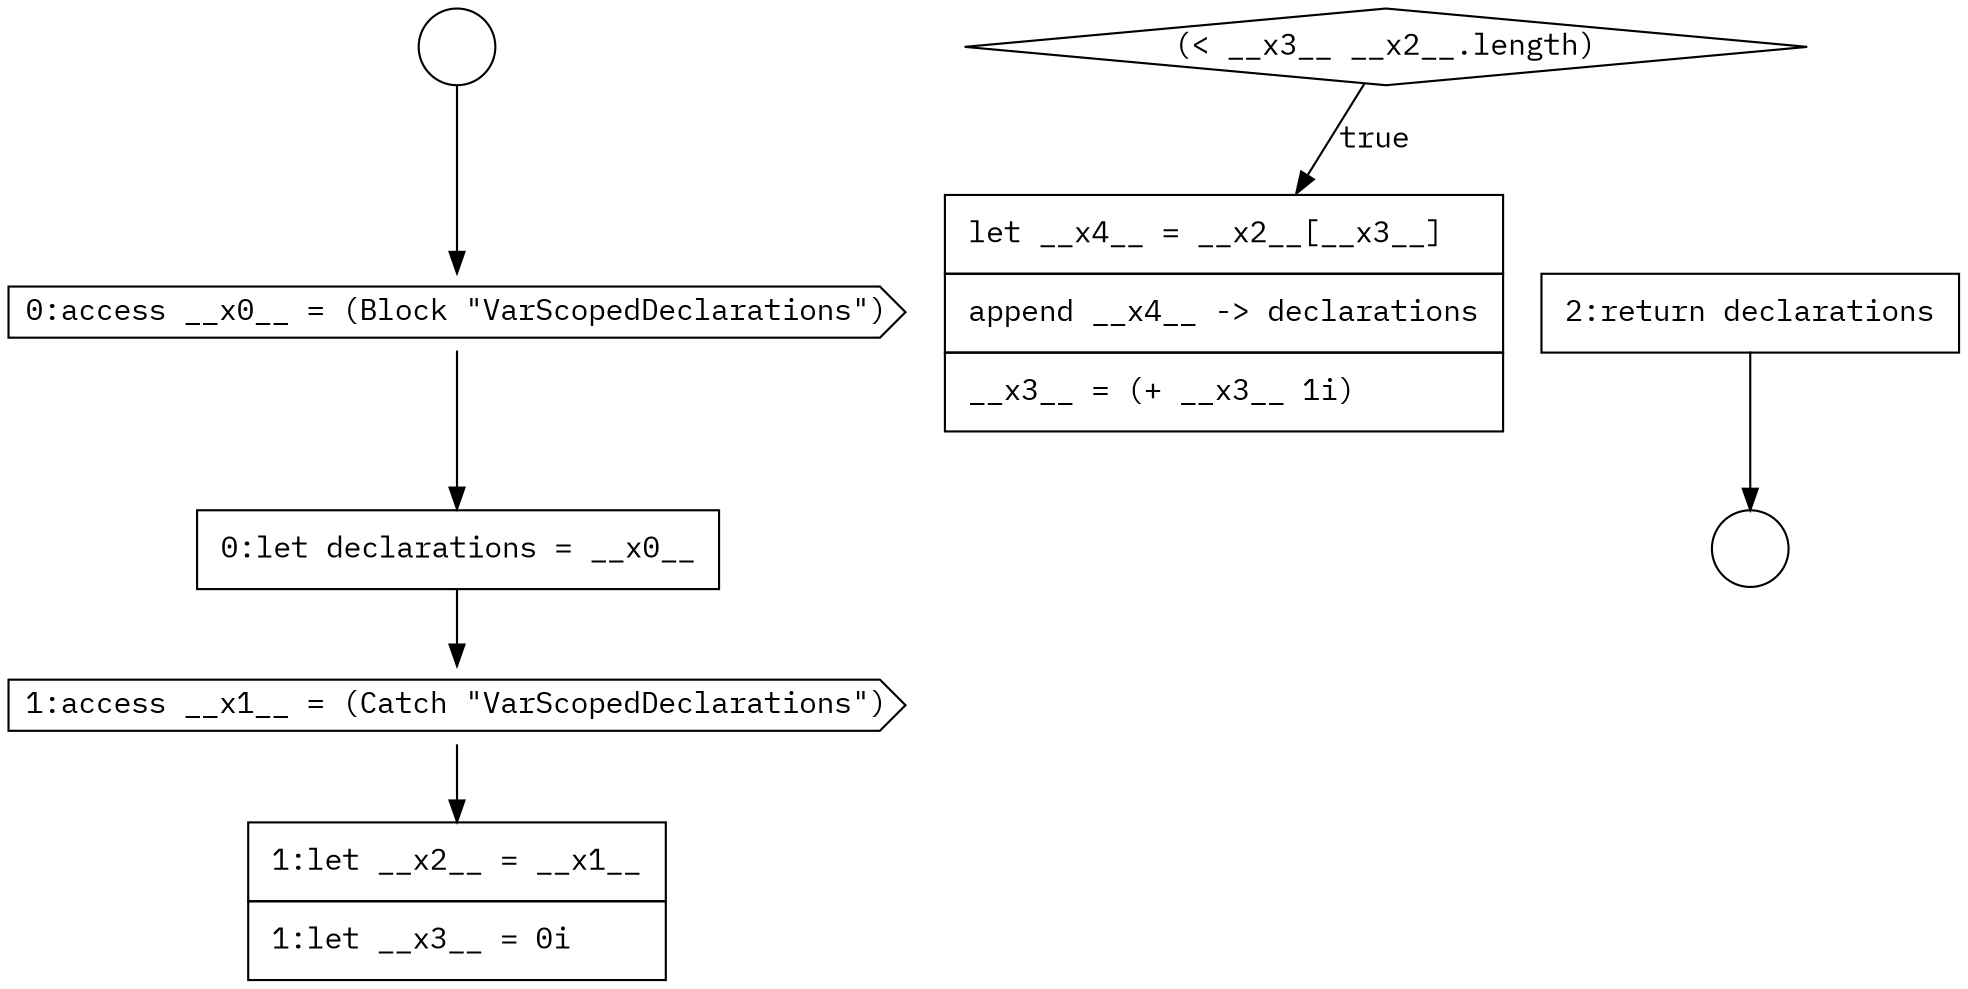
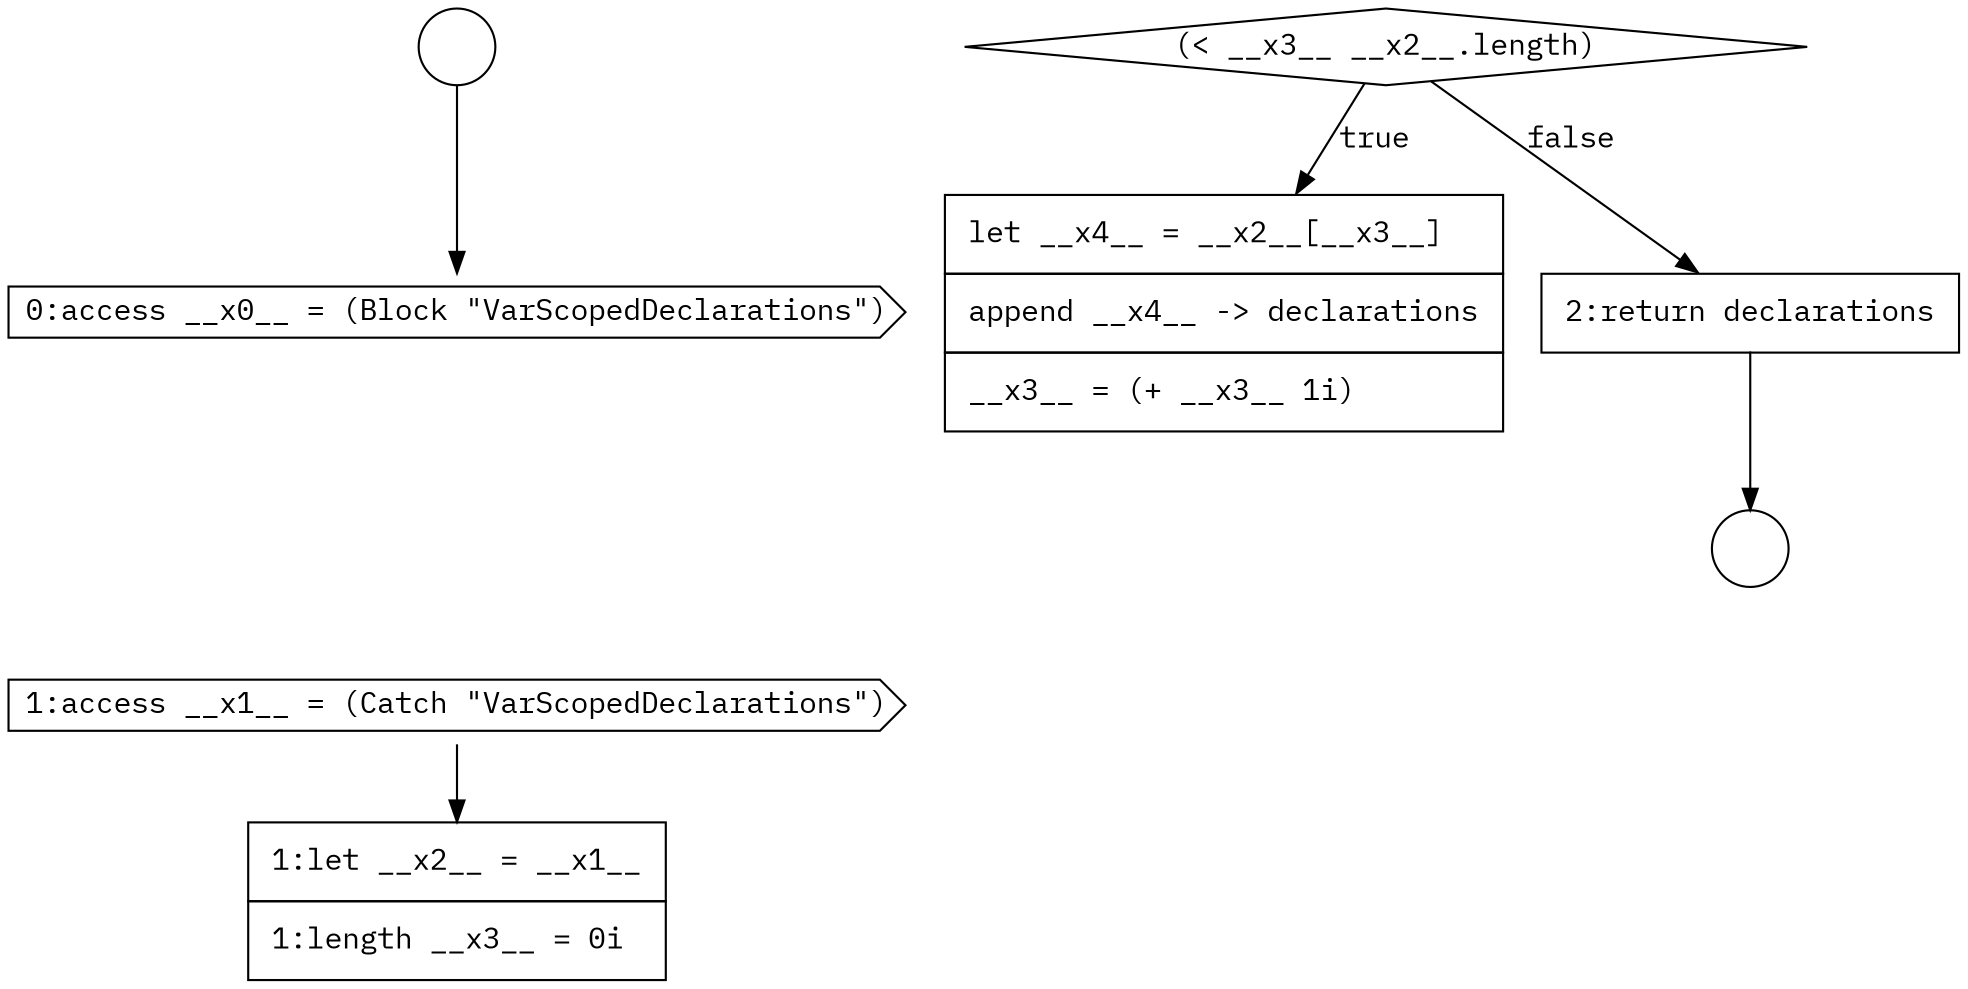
edge "(< __x3__ __x2__.length)" -> "2:return declarations": added, label "false"
node "0:let declarations = __x0__": removed
node "1:let __x2__ = __x1__": text "1:let __x3__ = 0i" -> "1:length __x3__ = 0i"
